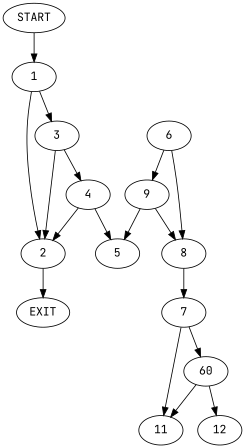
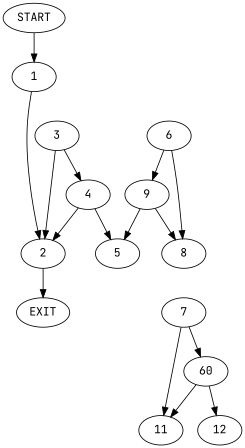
edge "1" -> "3": removed
edge "8" -> "7": removed
